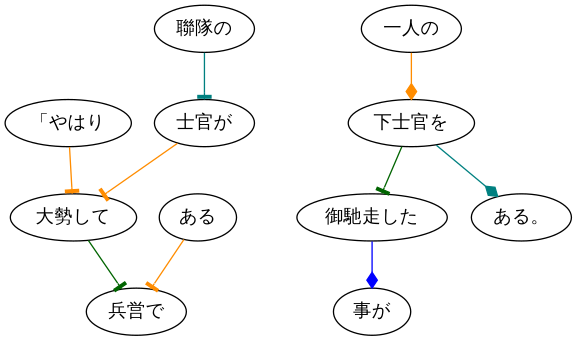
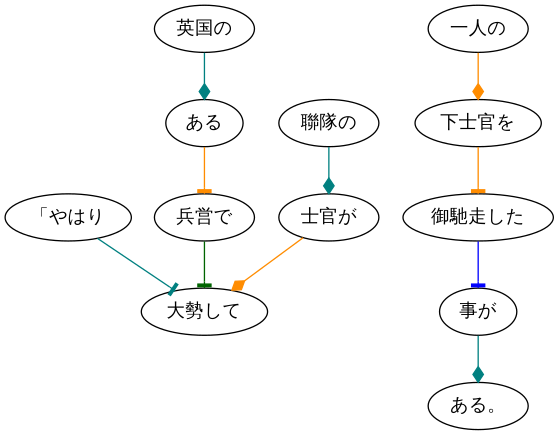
node "英国の": added
edge "聯隊の" -> "士官が": arrowhead tee -> diamond
edge "下士官を" -> "ある。": now "事が" -> "ある。"
edge "「やはり" -> "大勢して": color darkorange -> teal
edge "下士官を" -> "御馳走した": color darkgreen -> darkorange
edge "士官が" -> "大勢して": arrowhead tee -> diamond
edge "御馳走した" -> "事が": arrowhead diamond -> tee
edge "大勢して" -> "兵営で": reversed
